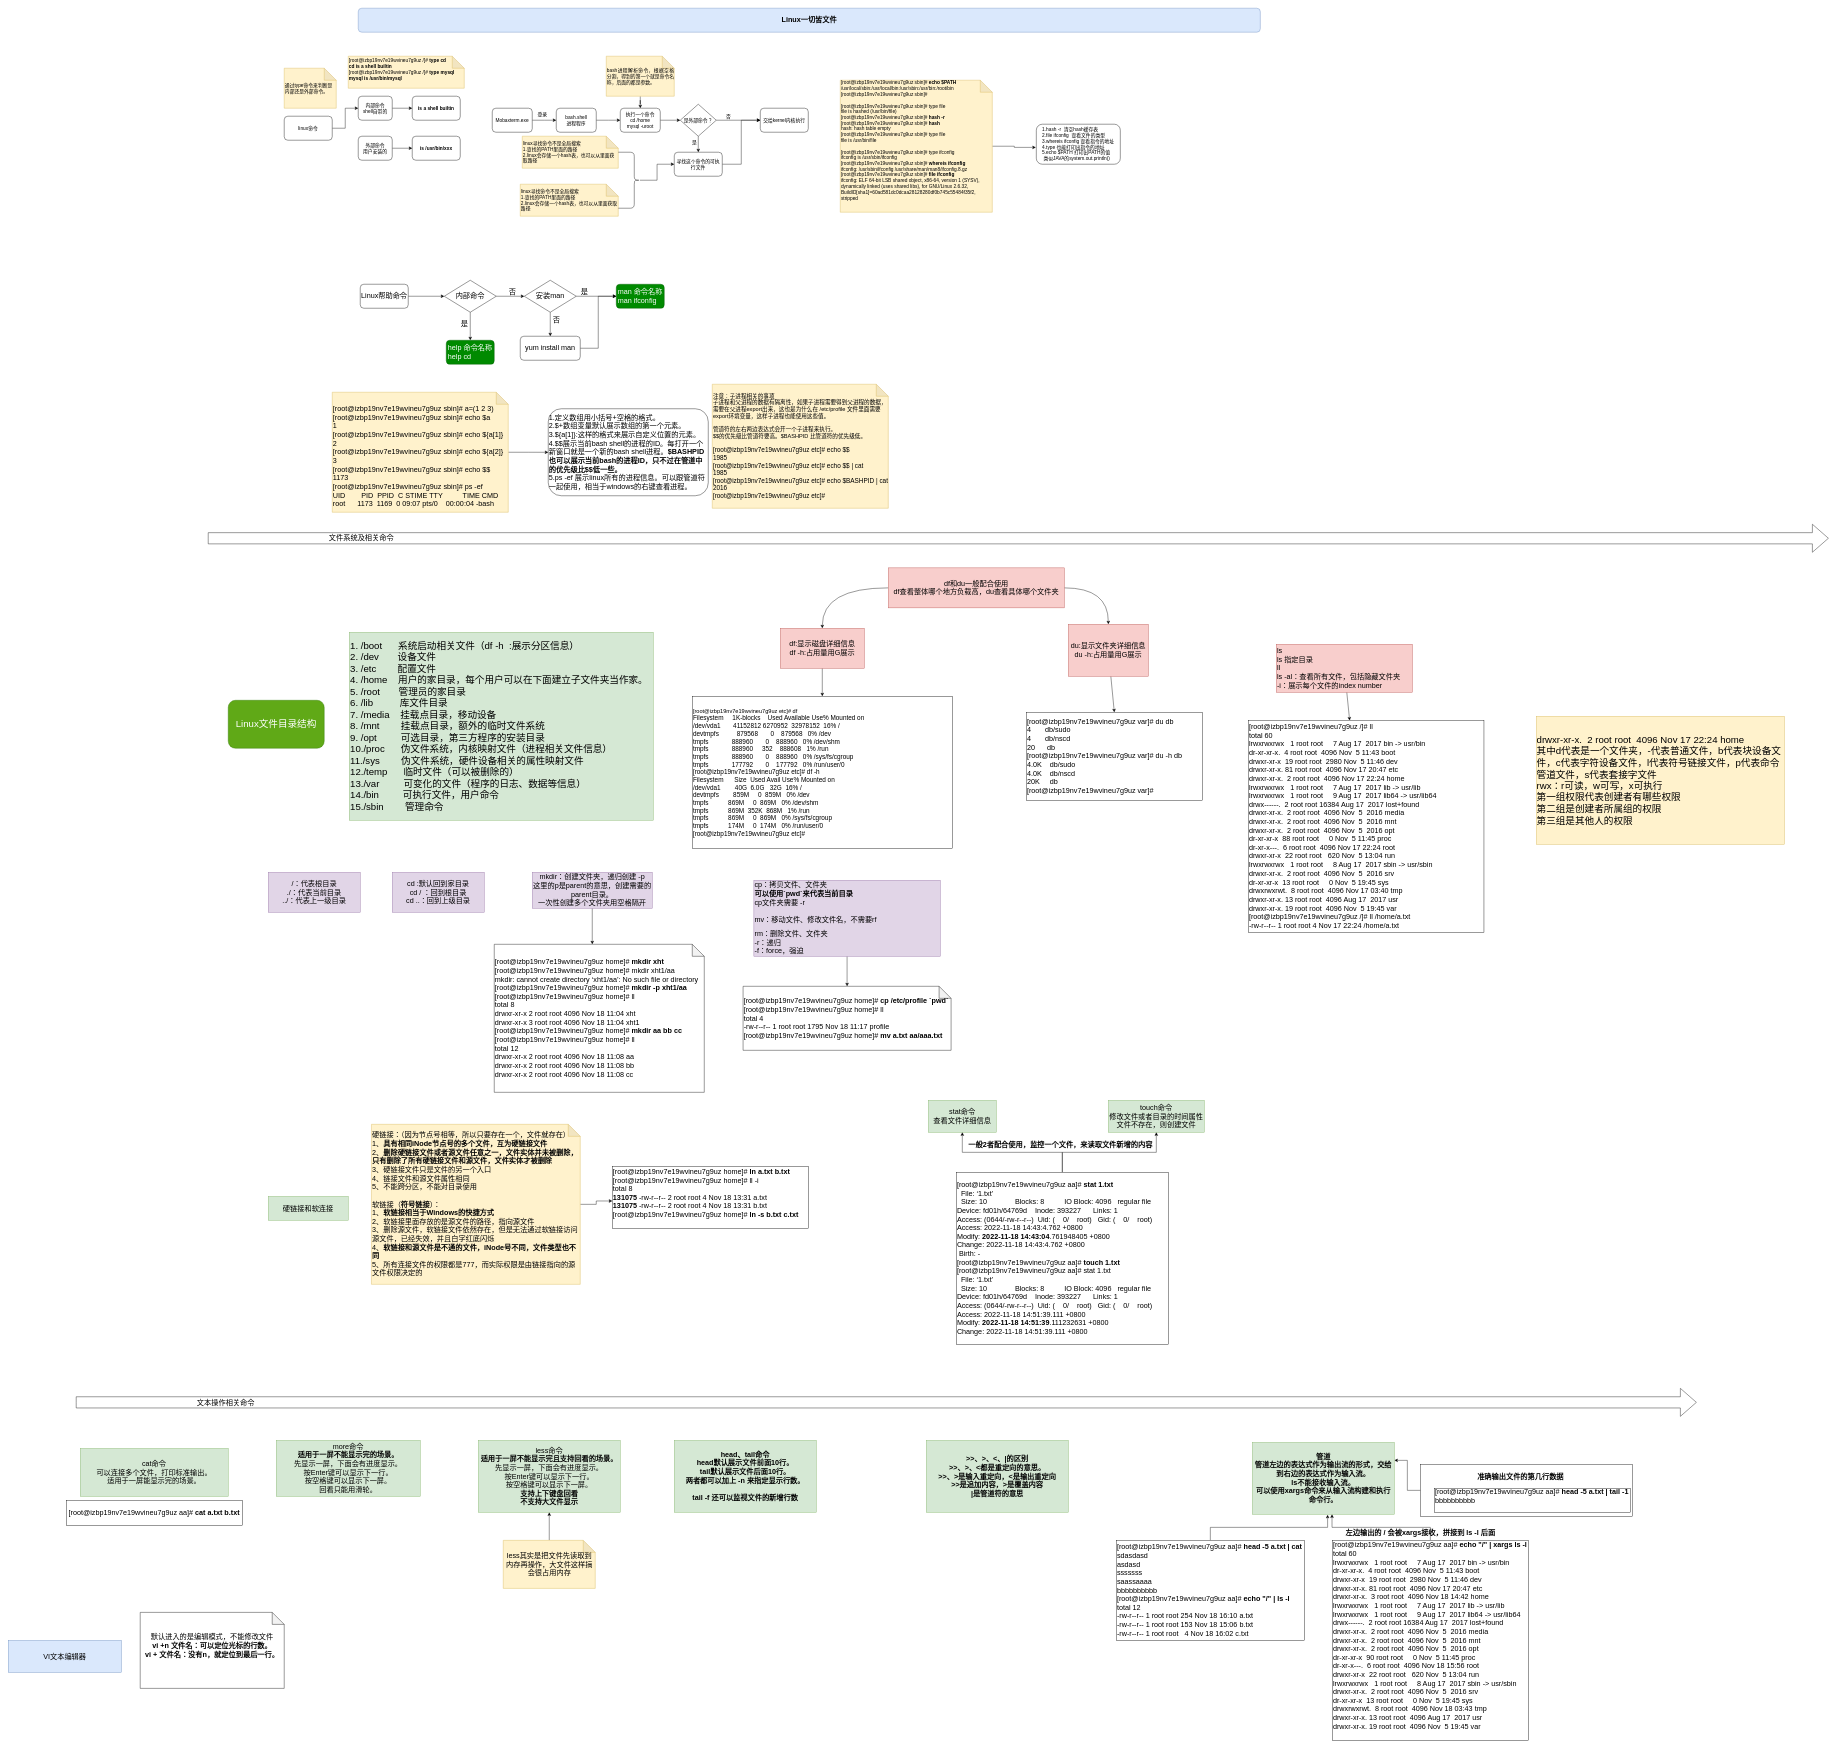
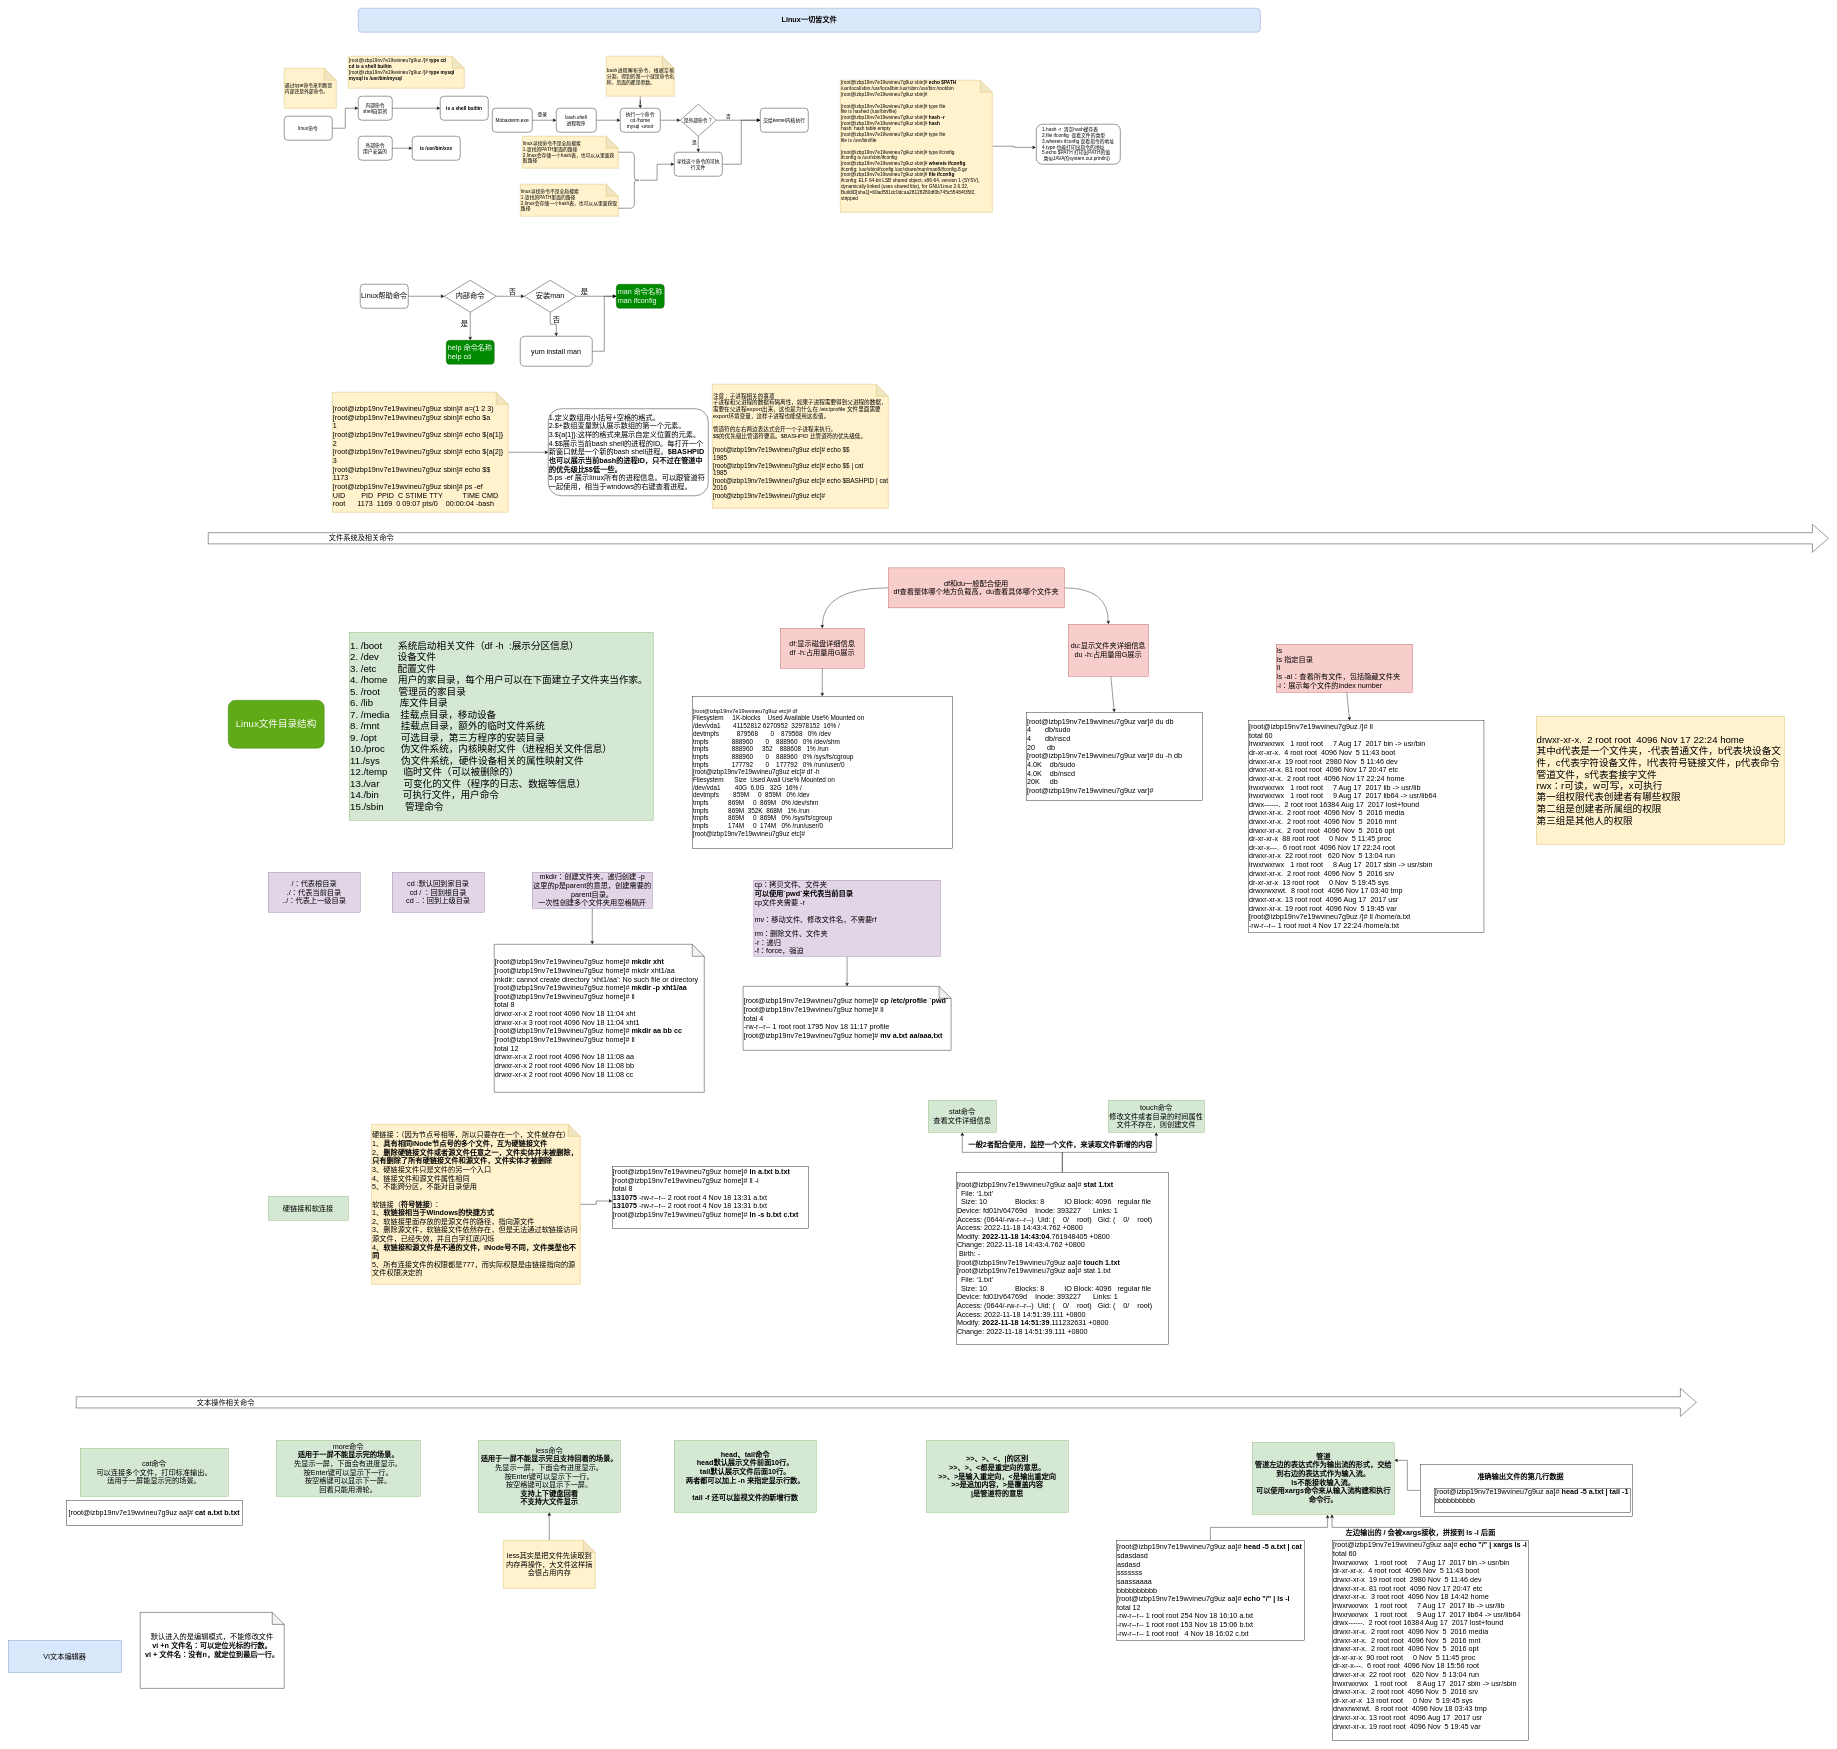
node "is a shell builtin": moved (436, 108) -> (464, 108)
node "yum install man": size 60x24 -> 72x30
